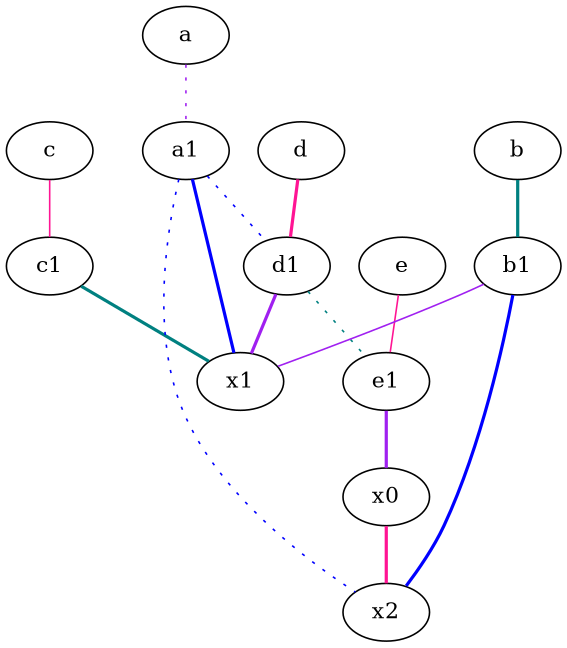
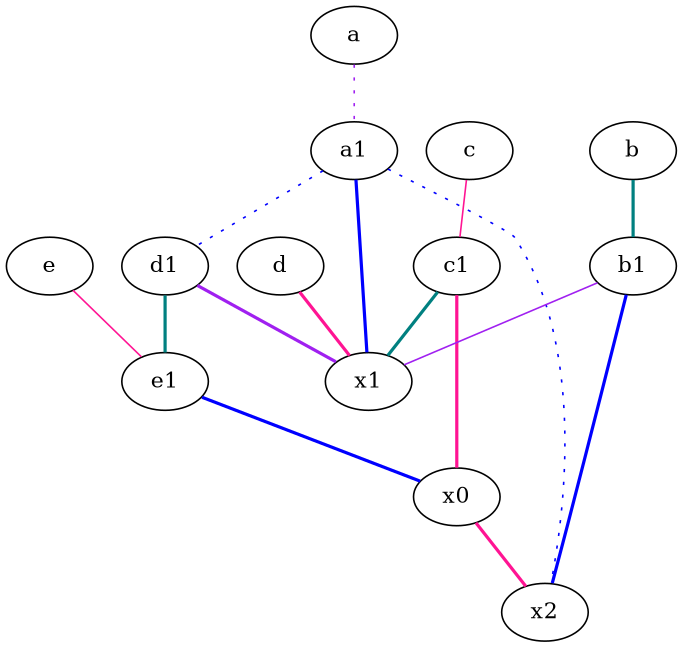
edge "d" -- "d1": now "d" -- "x1"
edge "d1" -- "e1": style dotted -> bold
edge "c1" -- "x0": added
edge "e1" -- "x0": color purple -> blue
